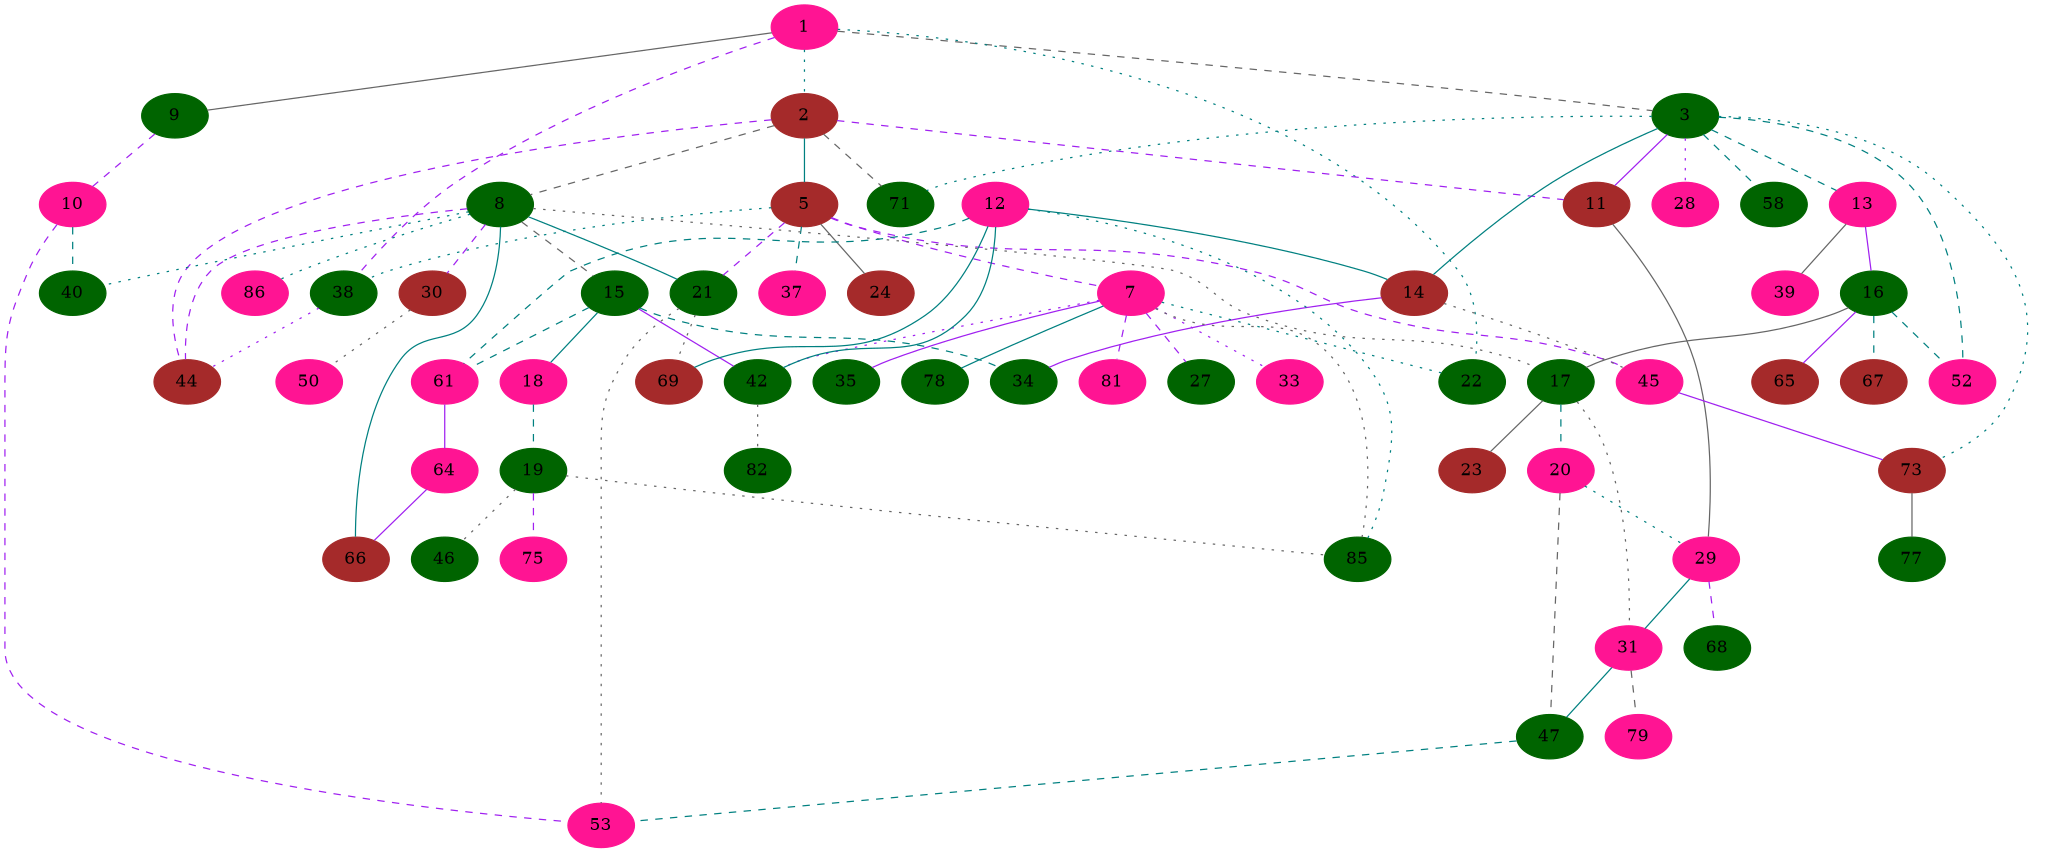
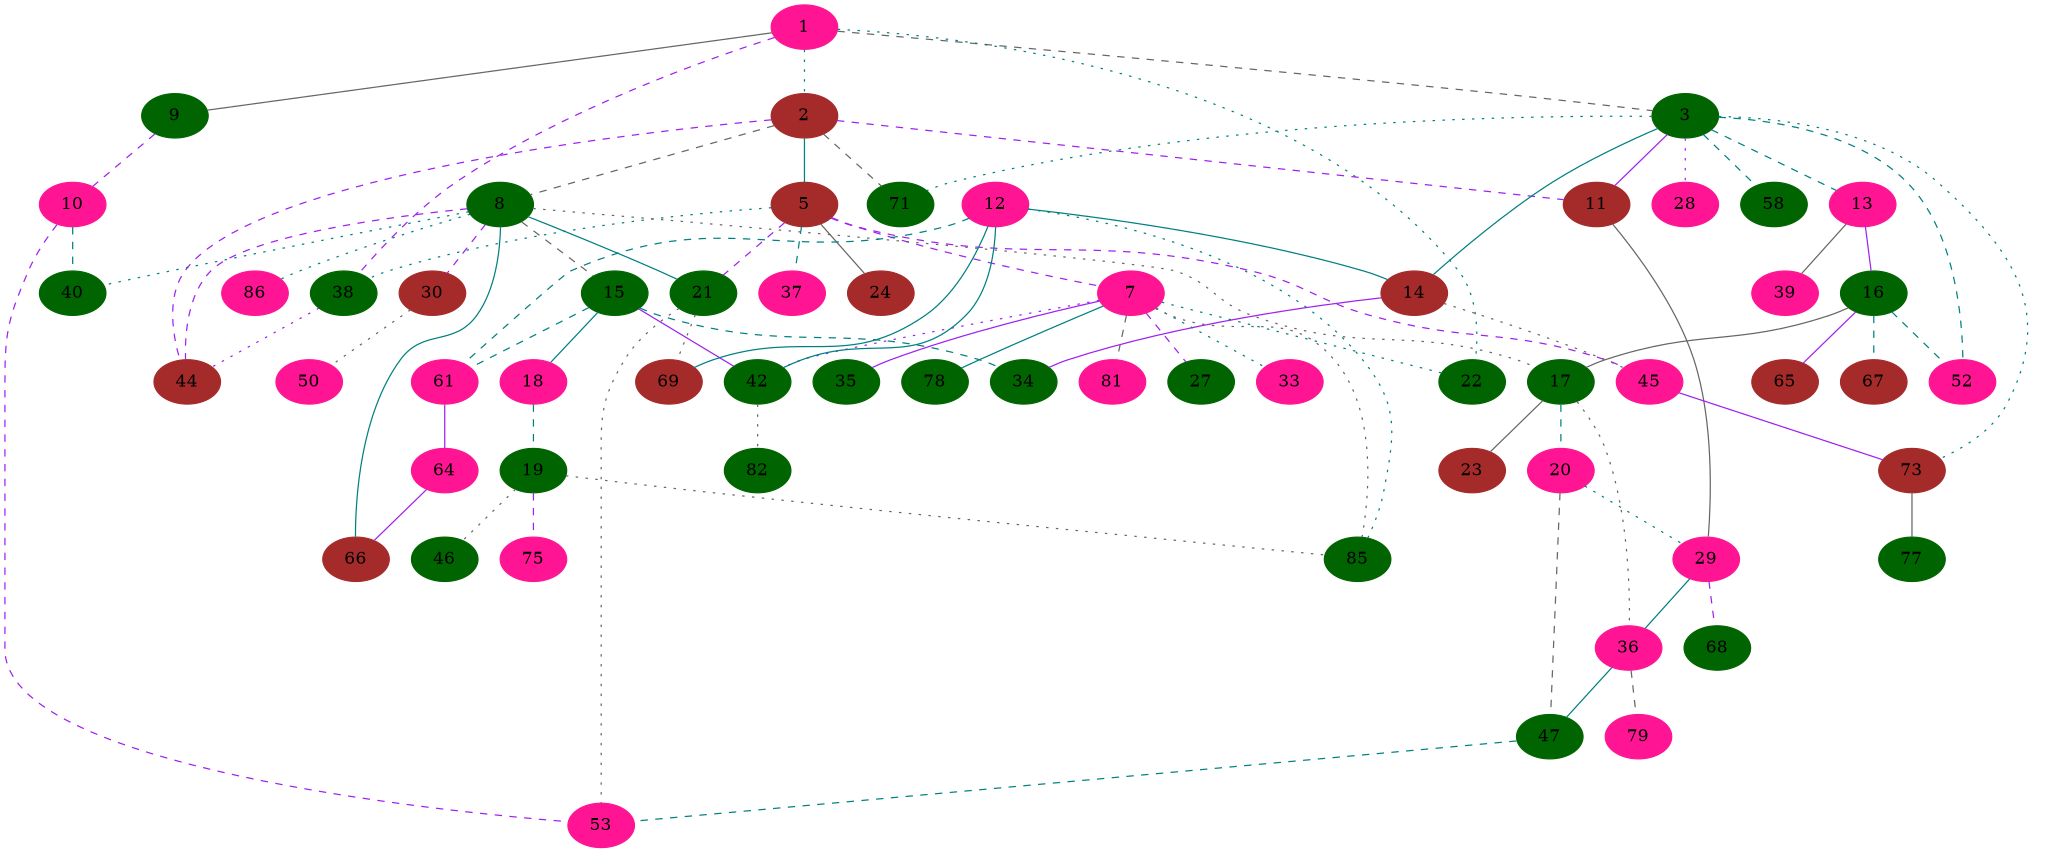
edge "7" -- "81": color purple -> gray40
edge "7" -- "33": color purple -> teal
node "31": label "31" -> "36"
